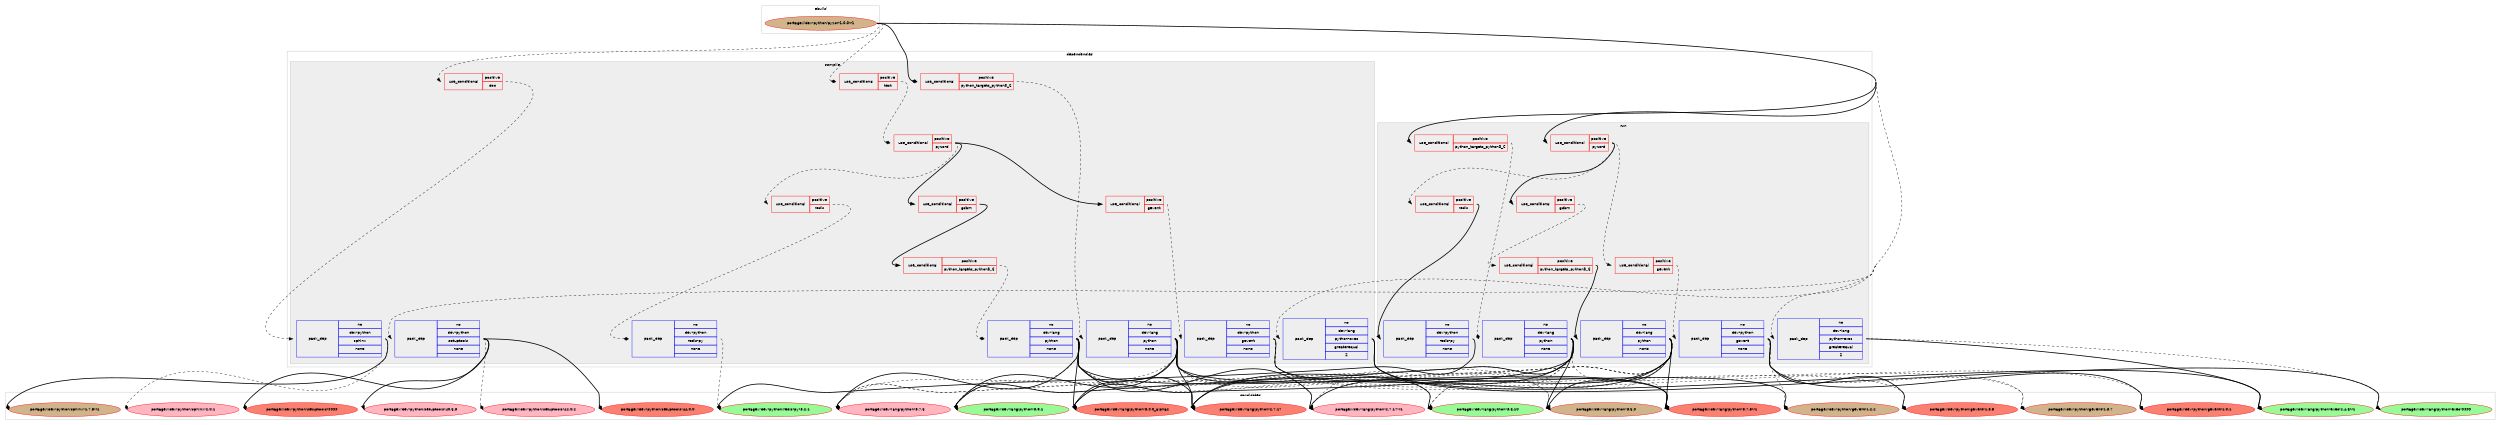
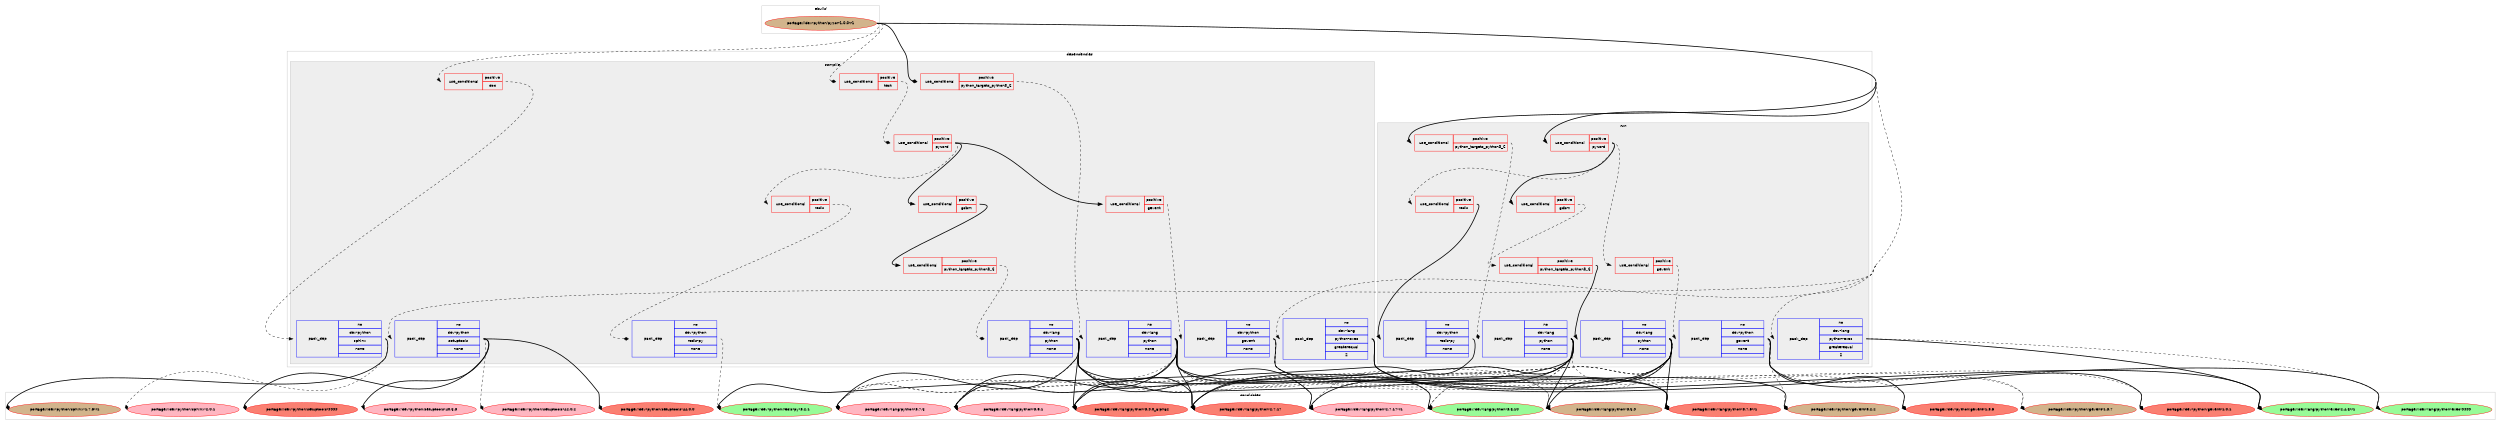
node "portage://dev-lang/python-3.8.1": fillcolor palegreen -> lightpink
node "portage://dev-python/gevent-1.2.2": label "portage://dev-python/gevent-1.2.2" -> "portage://dev-python/gevent-8.2.2"
